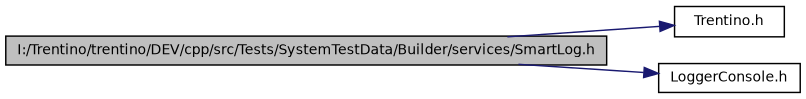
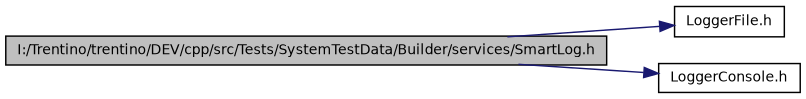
node "Trentino.h": label "Trentino.h" -> "LoggerFile.h"
